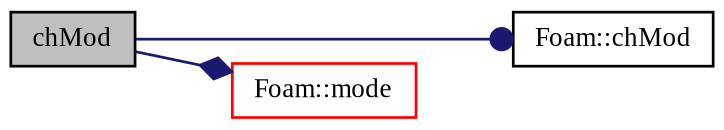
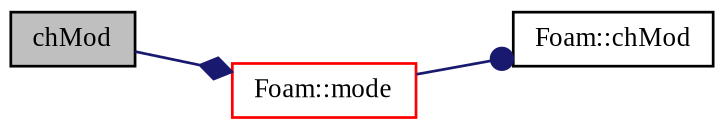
edge "chMod" -> "Foam::chMod": now "Foam::mode" -> "Foam::chMod"
